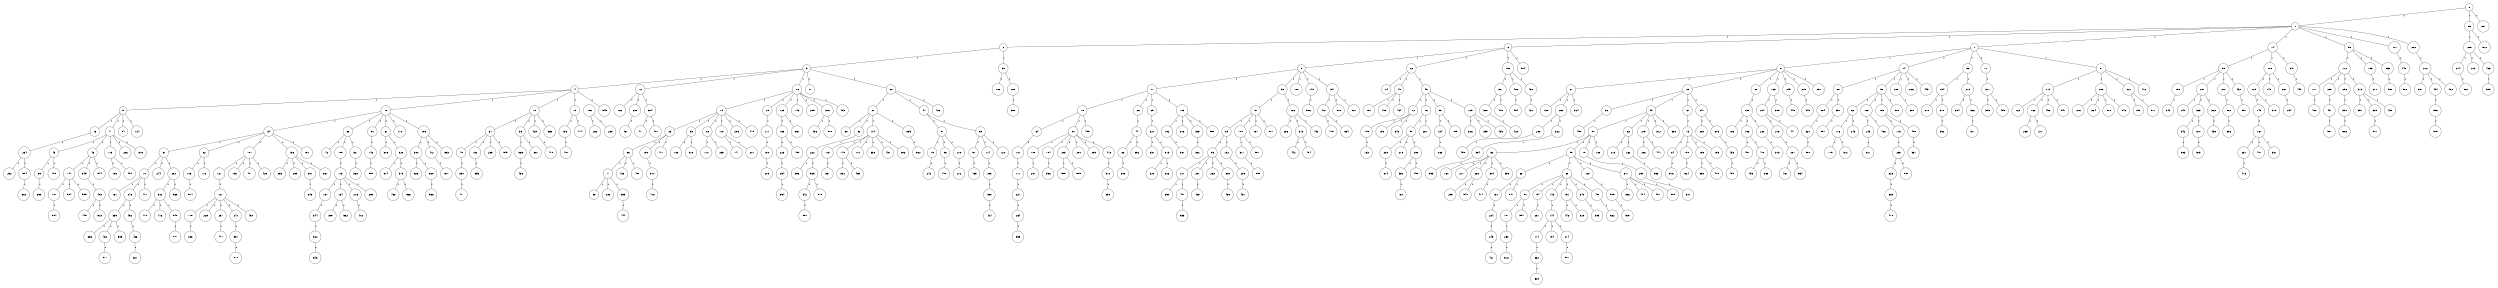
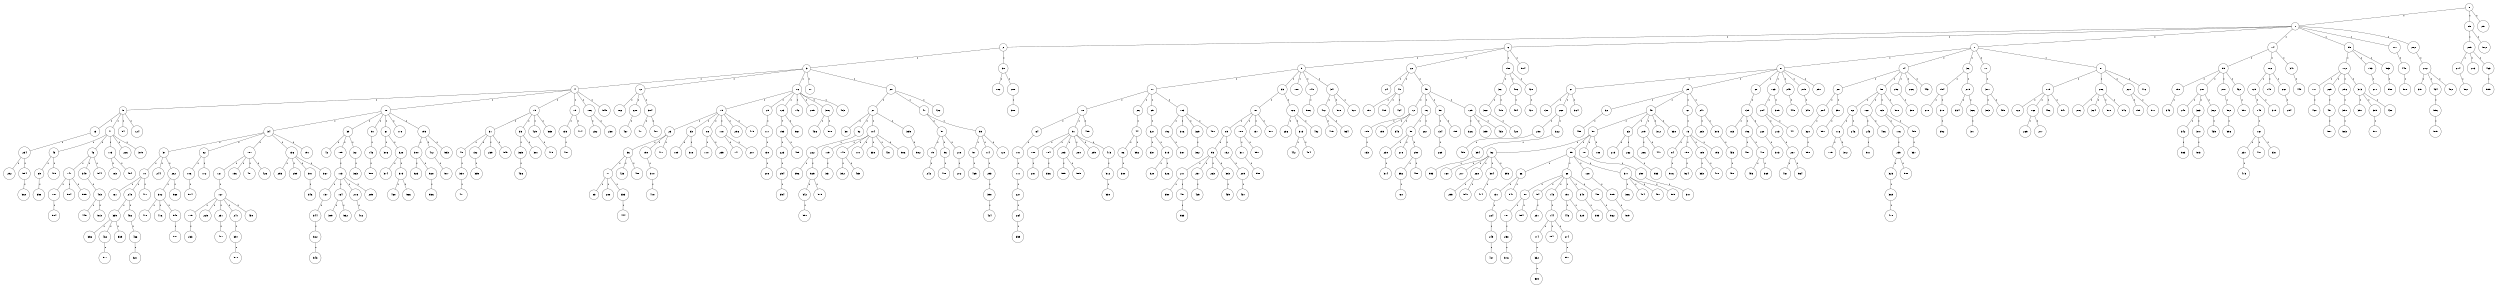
edge "4" -- "186": added, label "1"
node "990": label "990" -> "490"
node "194": label "194" -> "894"
